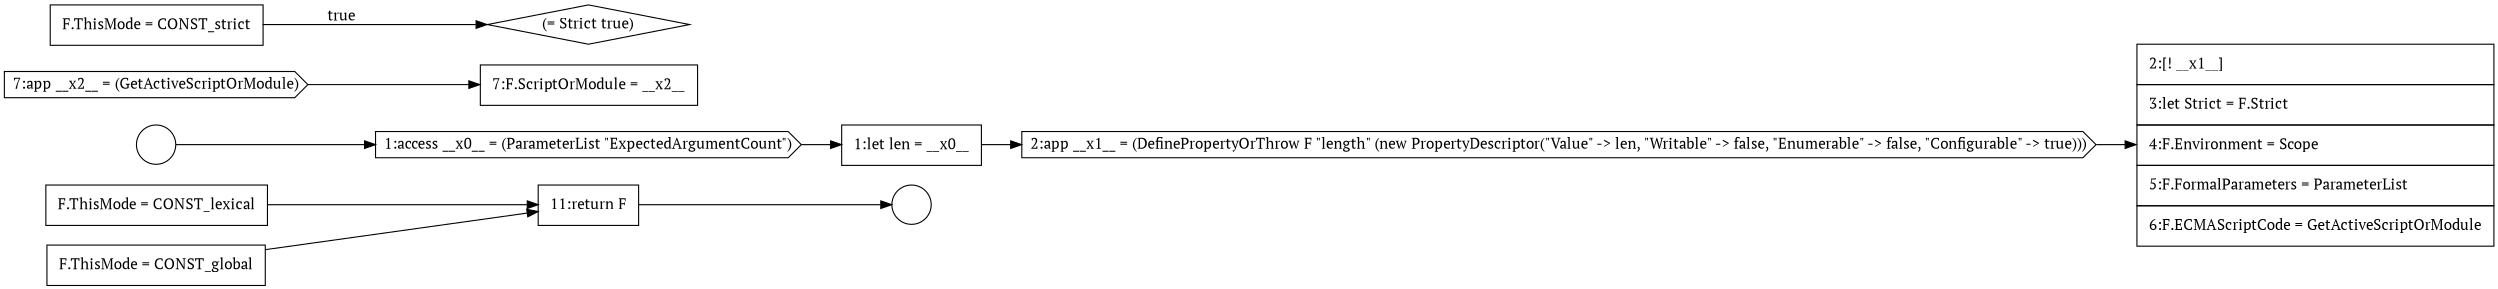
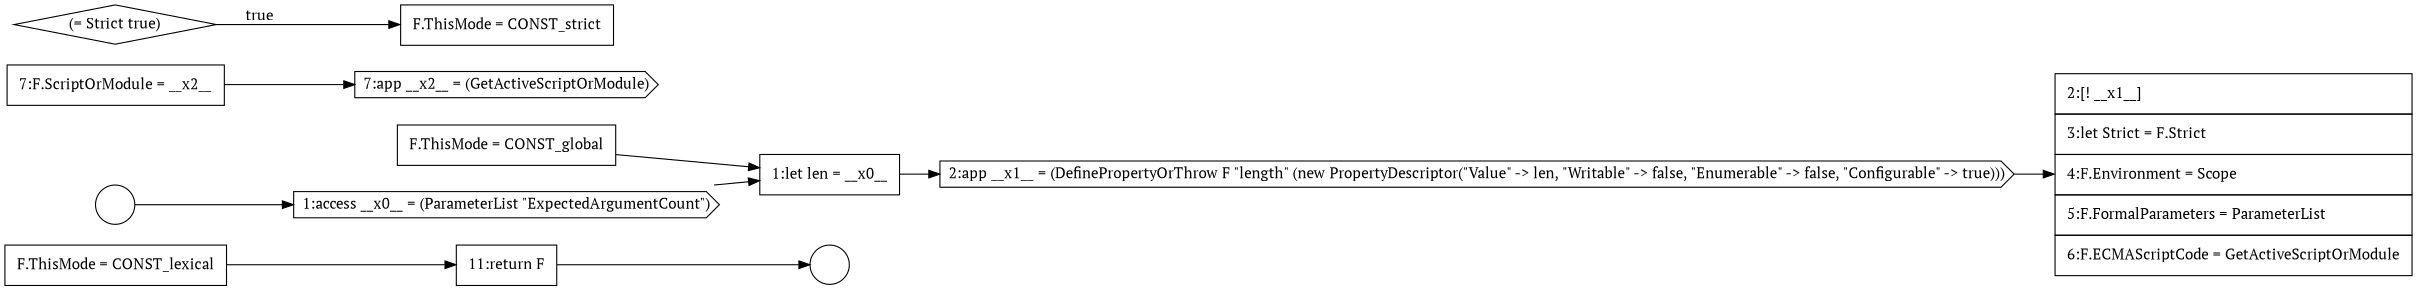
edge "F.ThisMode = CONST_strict" -> "(= Strict true)": reversed
edge "7:app __x2__ = (GetActiveScriptOrModule)" -> "7:F.ScriptOrModule = __x2__": reversed
edge "F.ThisMode = CONST_global" -> "11:return F": now "F.ThisMode = CONST_global" -> "1:let len = __x0__"
